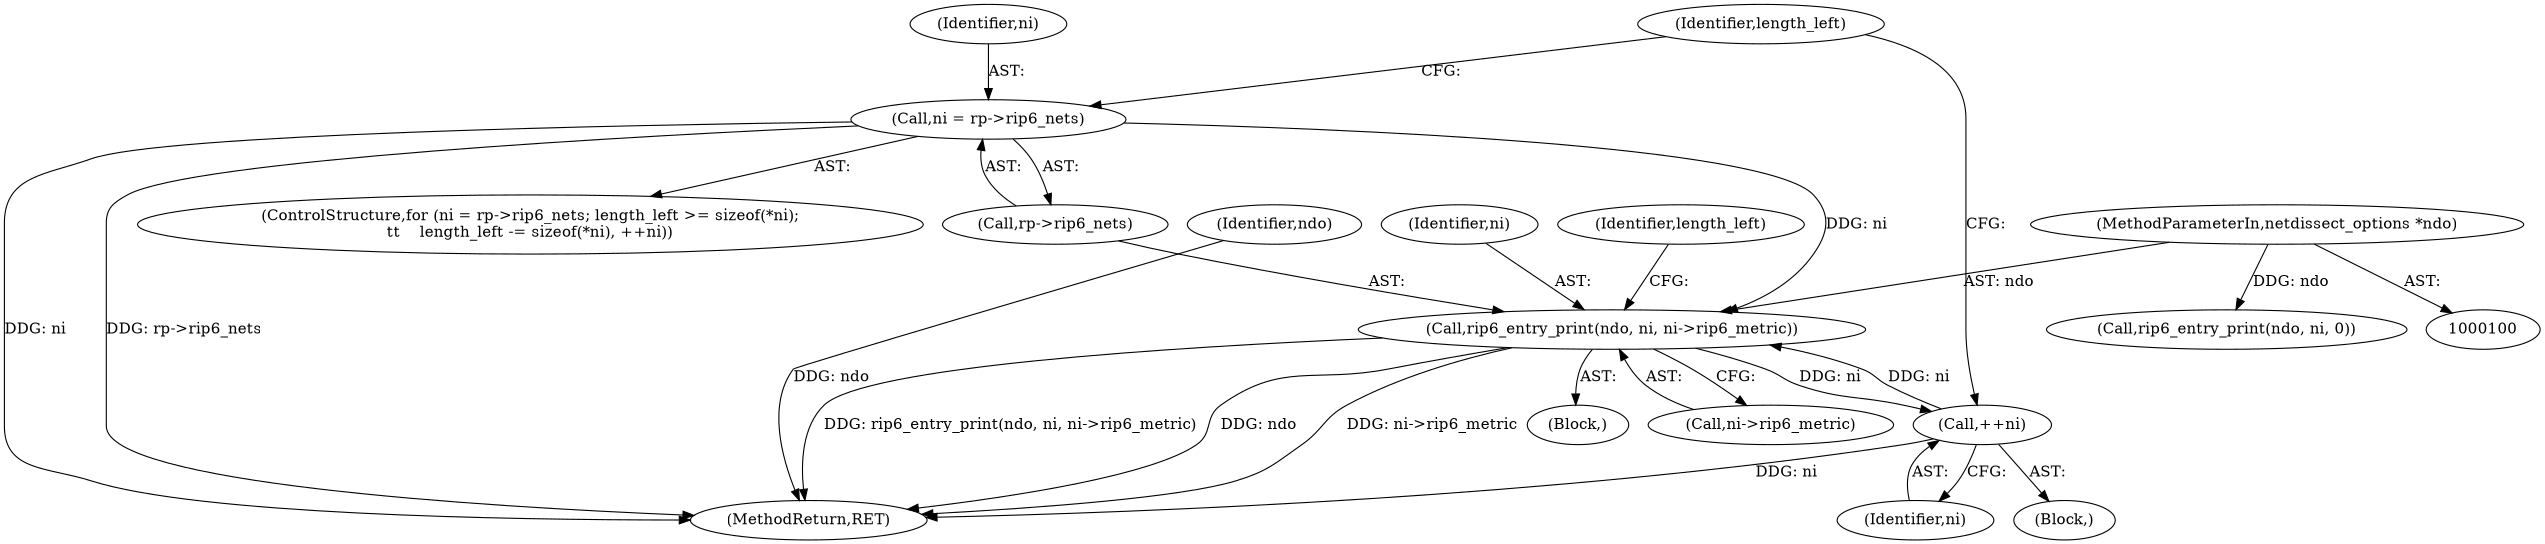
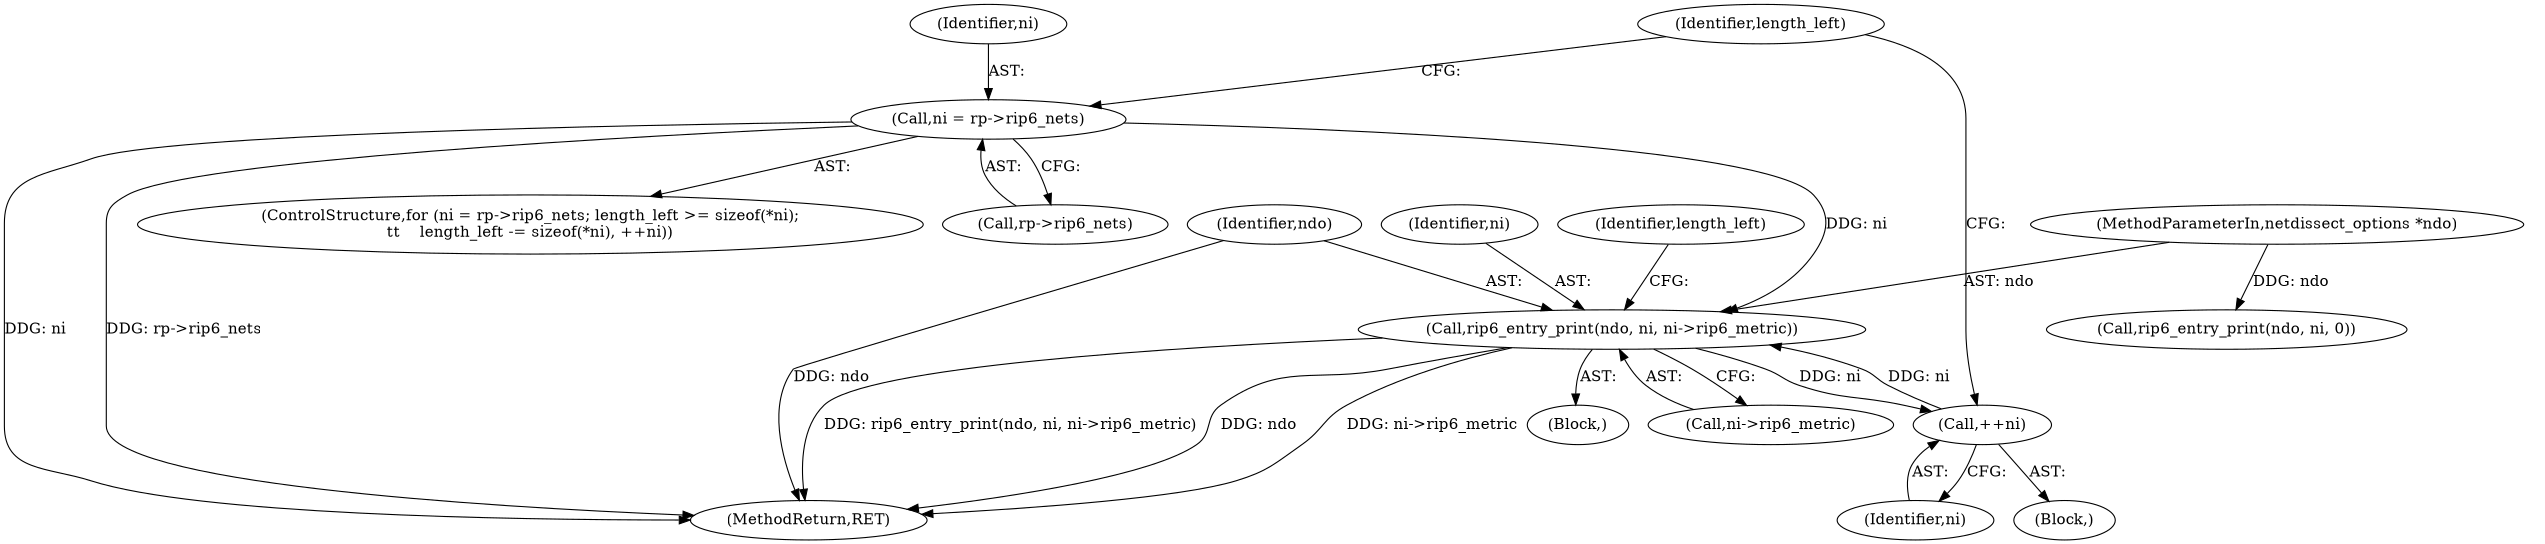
edge "(Call,ni = rp->rip6_nets)" -> "(Call,rp->rip6_nets)": label "AST: " -> "CFG: "
edge "(Call,rp->rip6_nets)" -> "(Call,rip6_entry_print(ndo, ni, ni->rip6_metric))": now "(Identifier,ndo)" -> "(Call,rip6_entry_print(ndo, ni, ni->rip6_metric))"
node "1000100": removed
edge "(Call,++ni)" -> "(MethodReturn,RET)": removed, label "DDG: ni"
